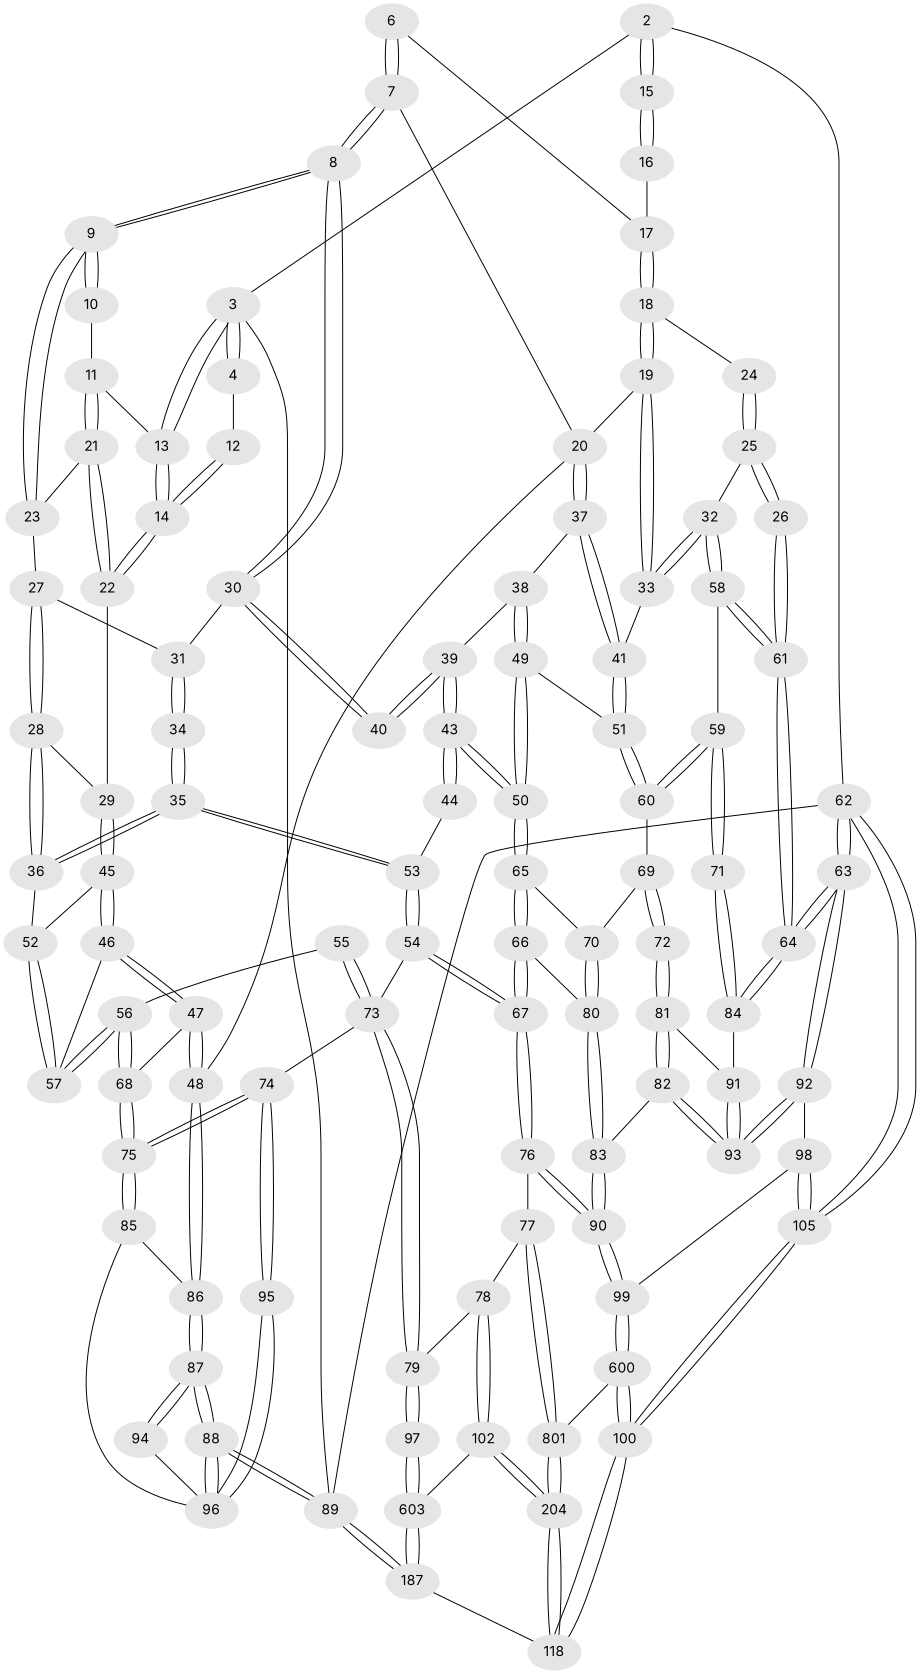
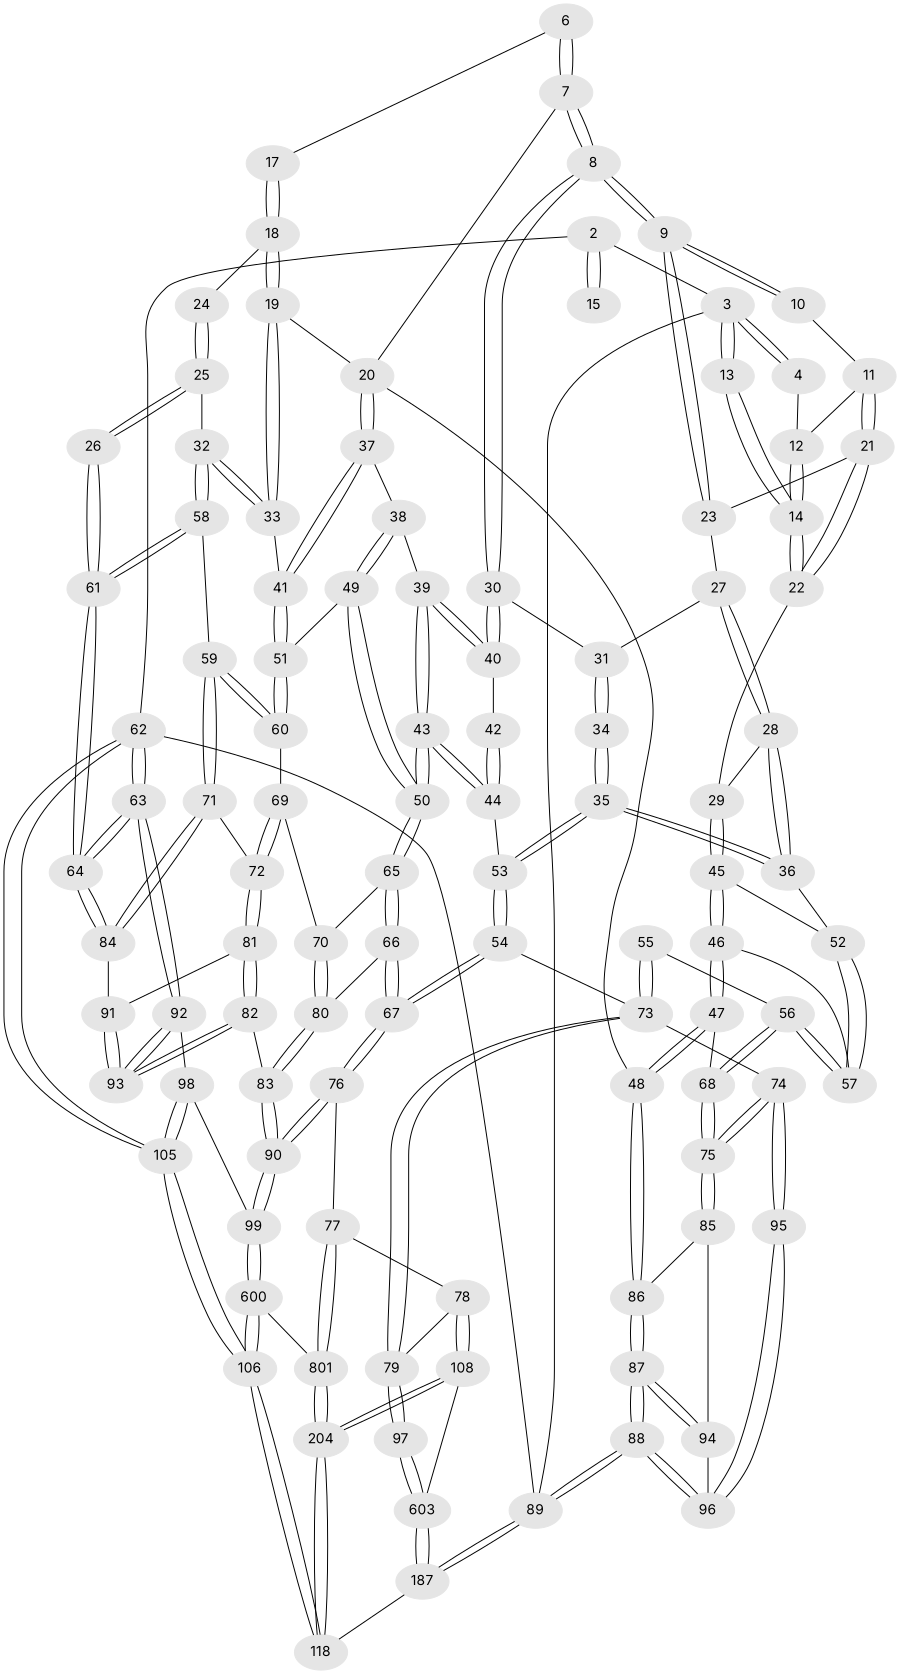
node "16": removed
edge "11" -- "13": now "11" -- "12"
node "42": added
edge "71" -- "72": added
edge "85" -- "96": now "85" -- "94"
node "102": label "102" -> "108"
node "100": label "100" -> "106"
